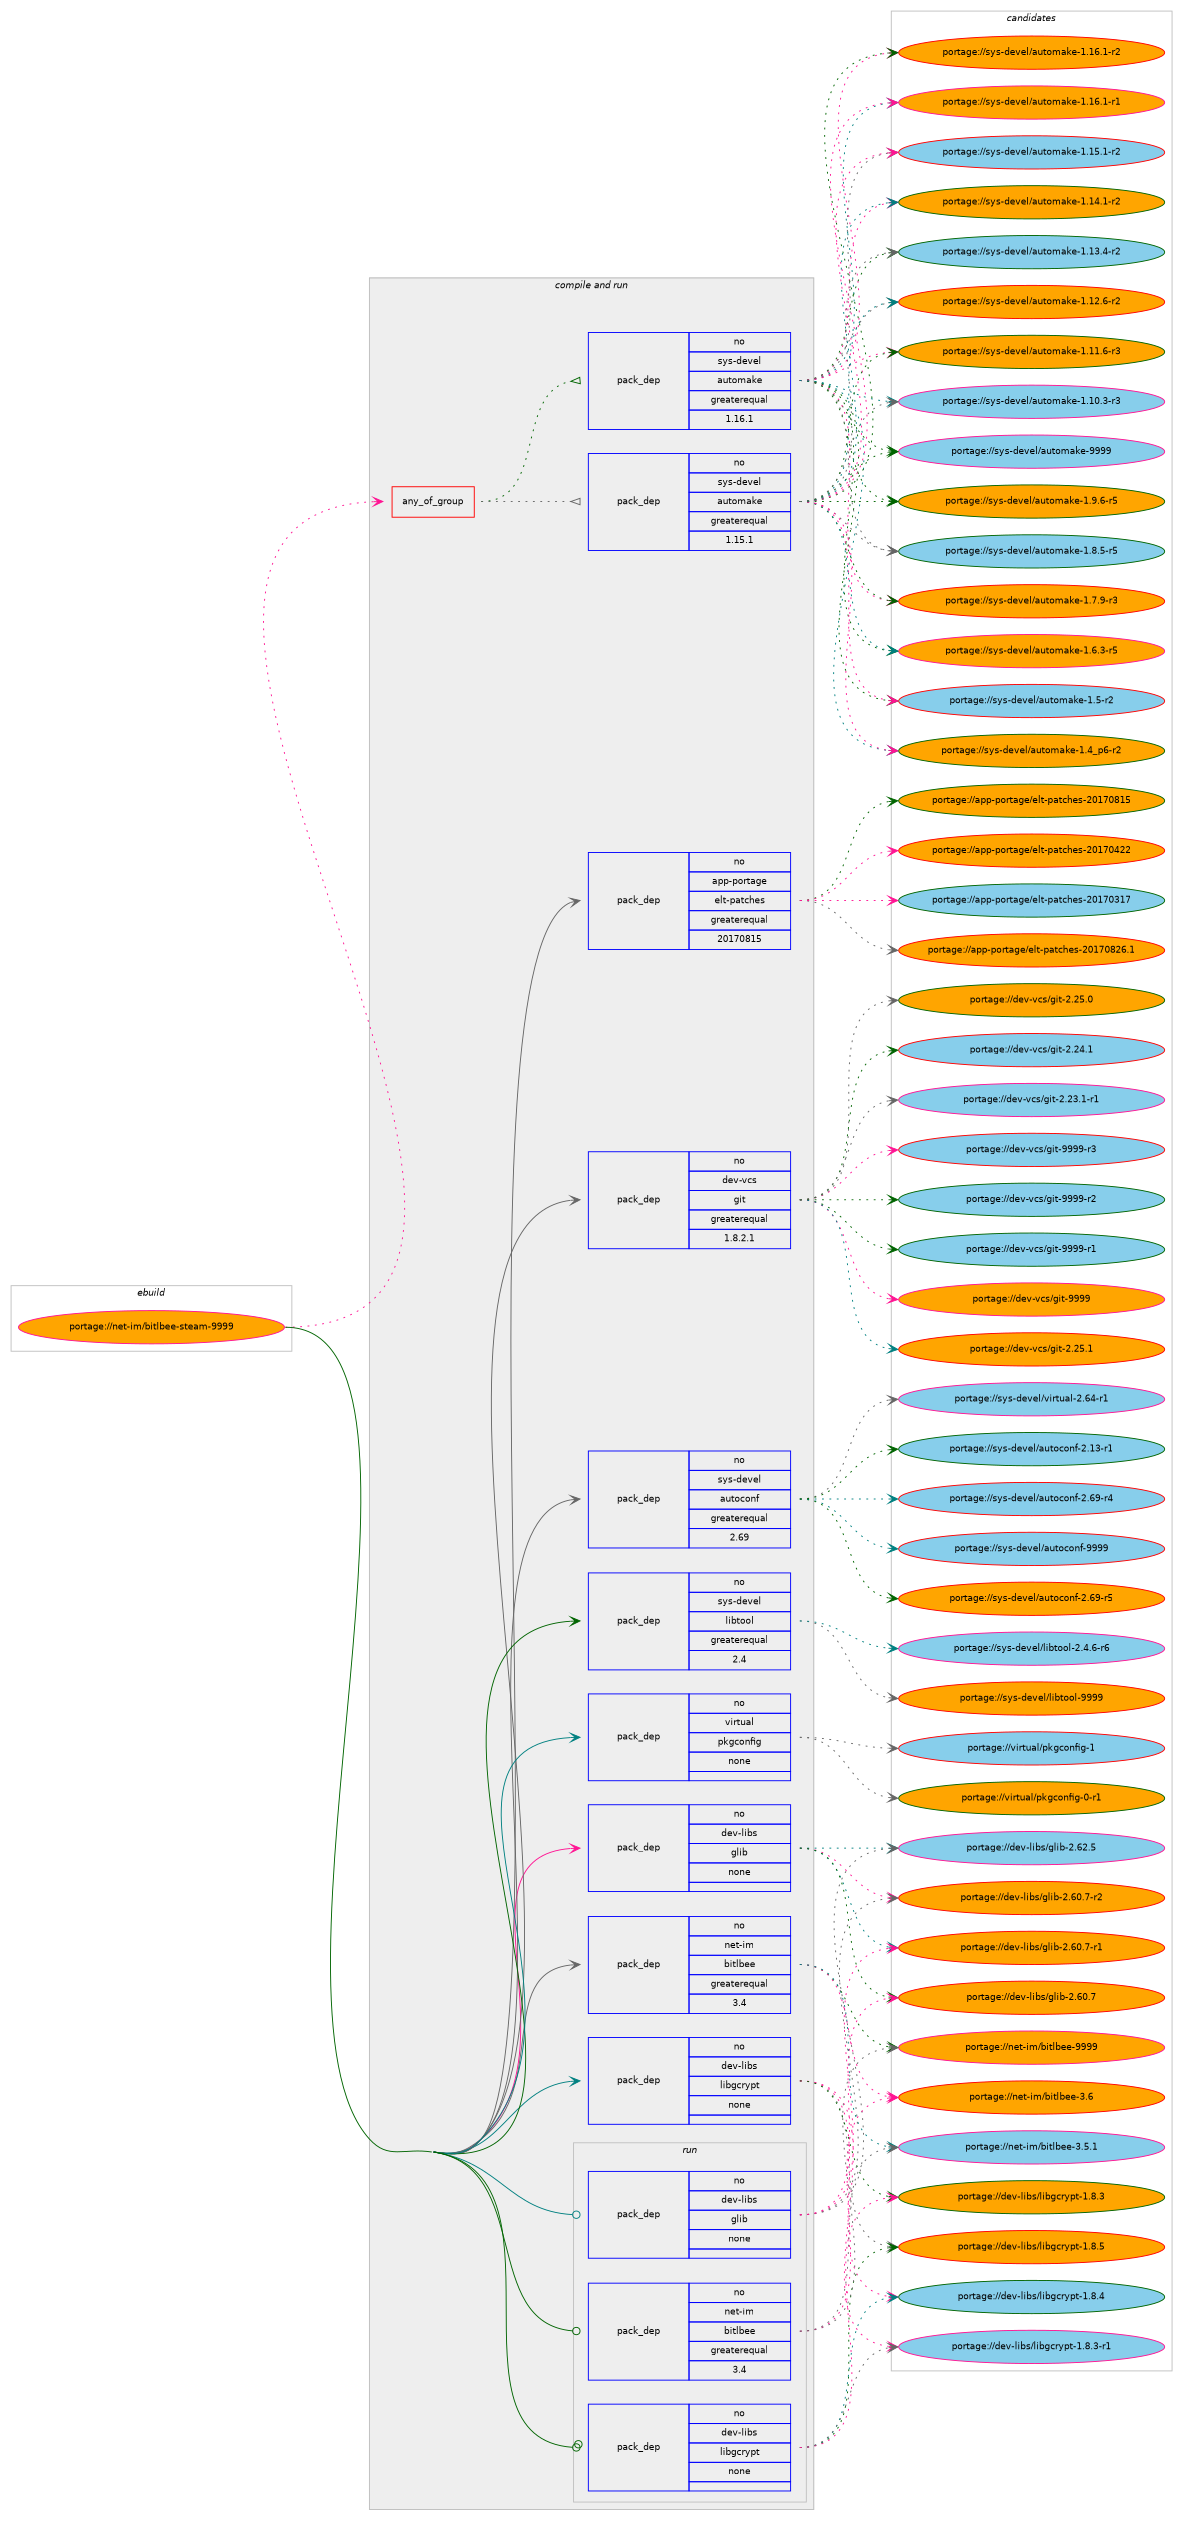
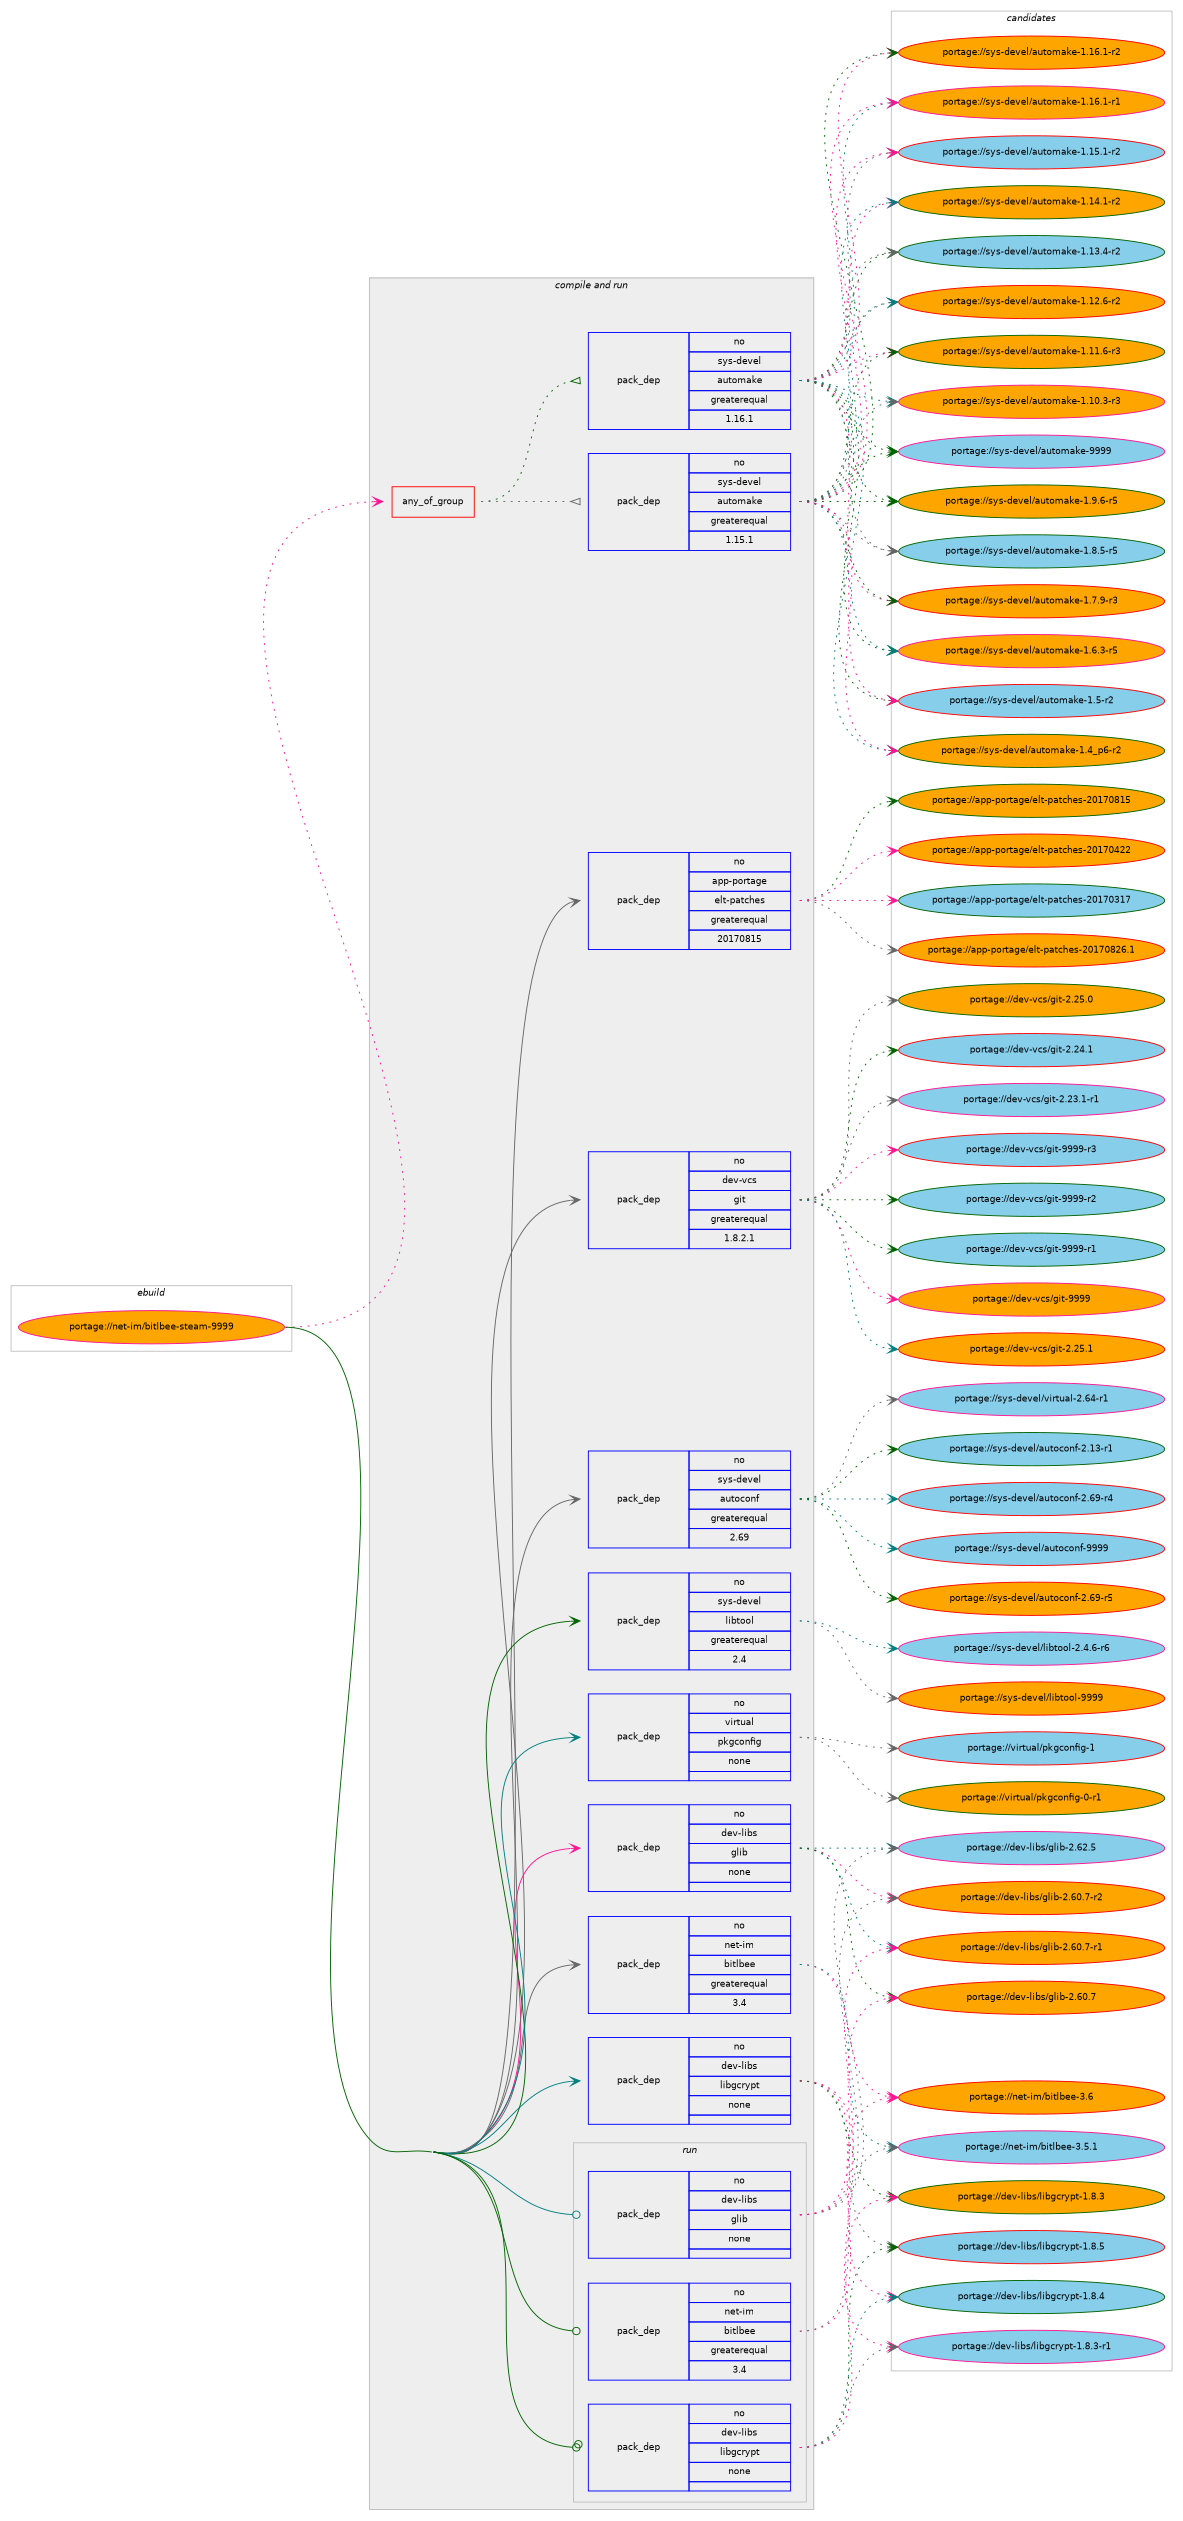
node "portage://sys-devel/automake-1.10.3-r3": fillcolor skyblue -> orange
node "portage://net-im/bitlbee-9999": removed
node "portage://dev-libs/libgcrypt-1.8.5": fillcolor orange -> skyblue
